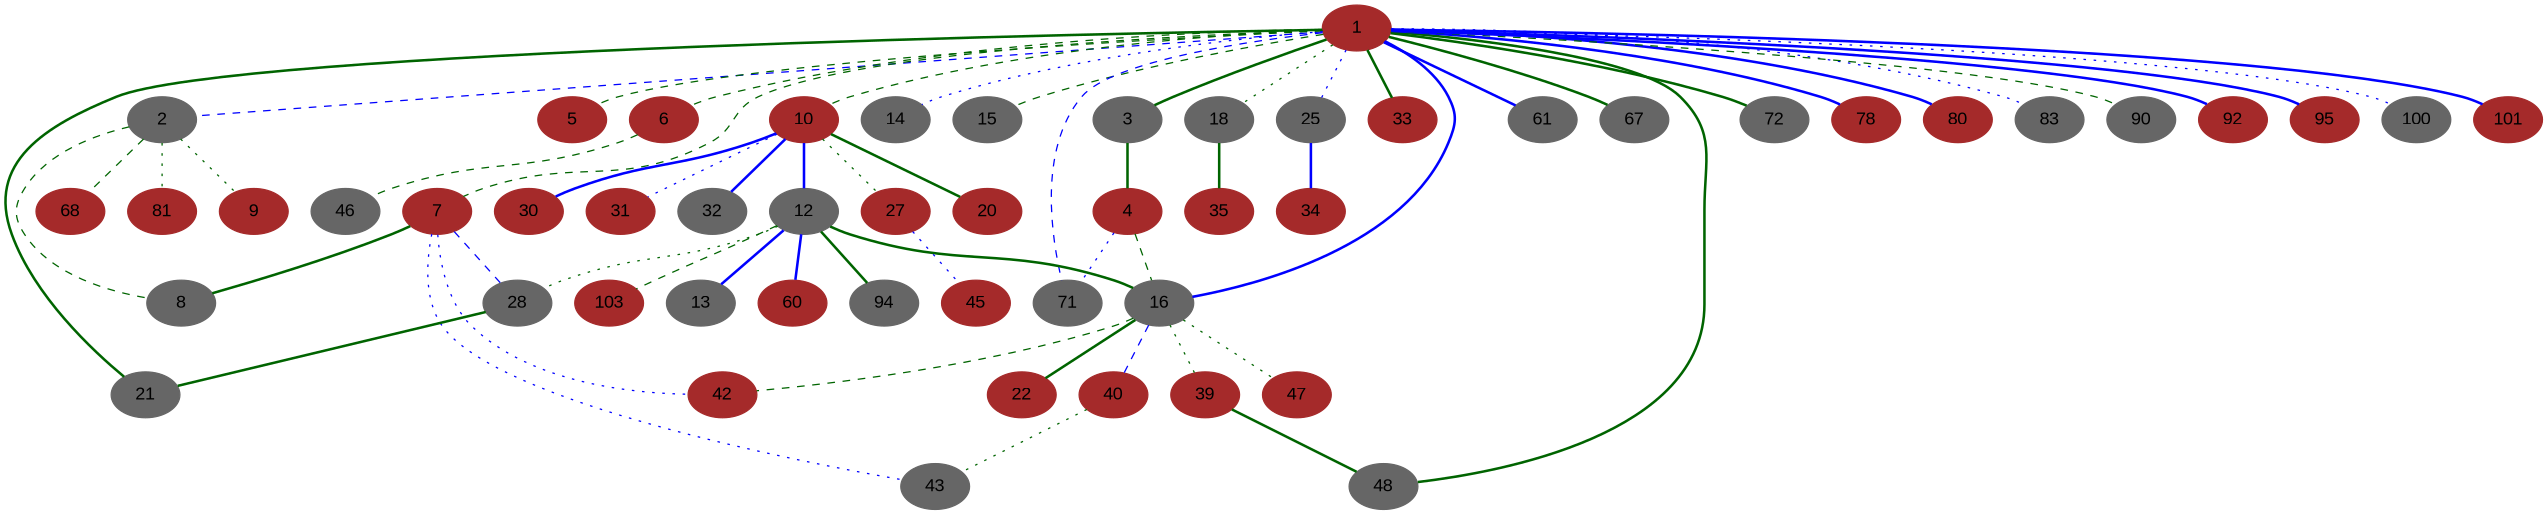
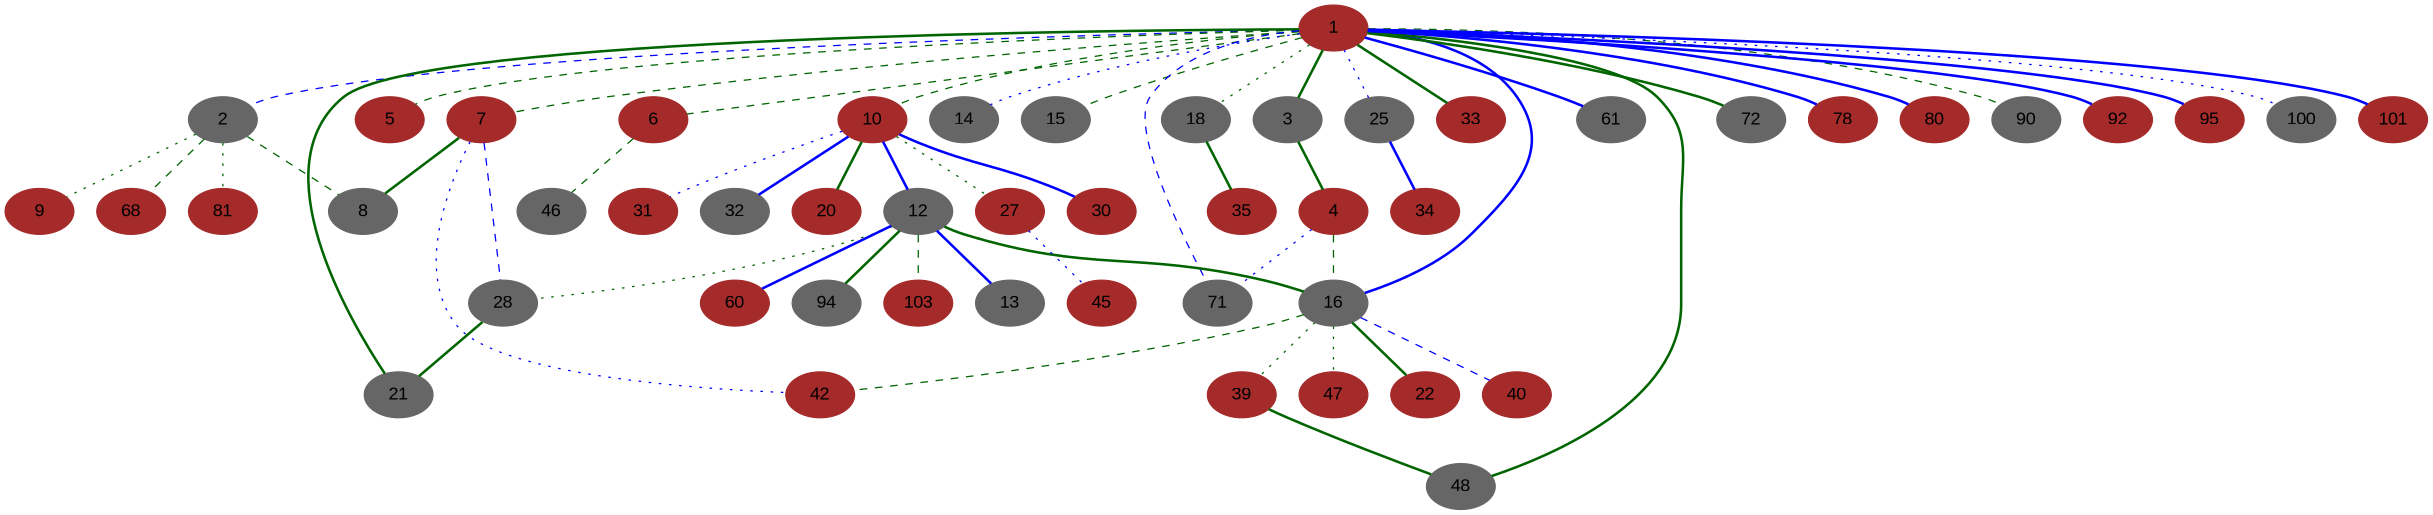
node "67": removed
node "83": removed
node "43": removed
